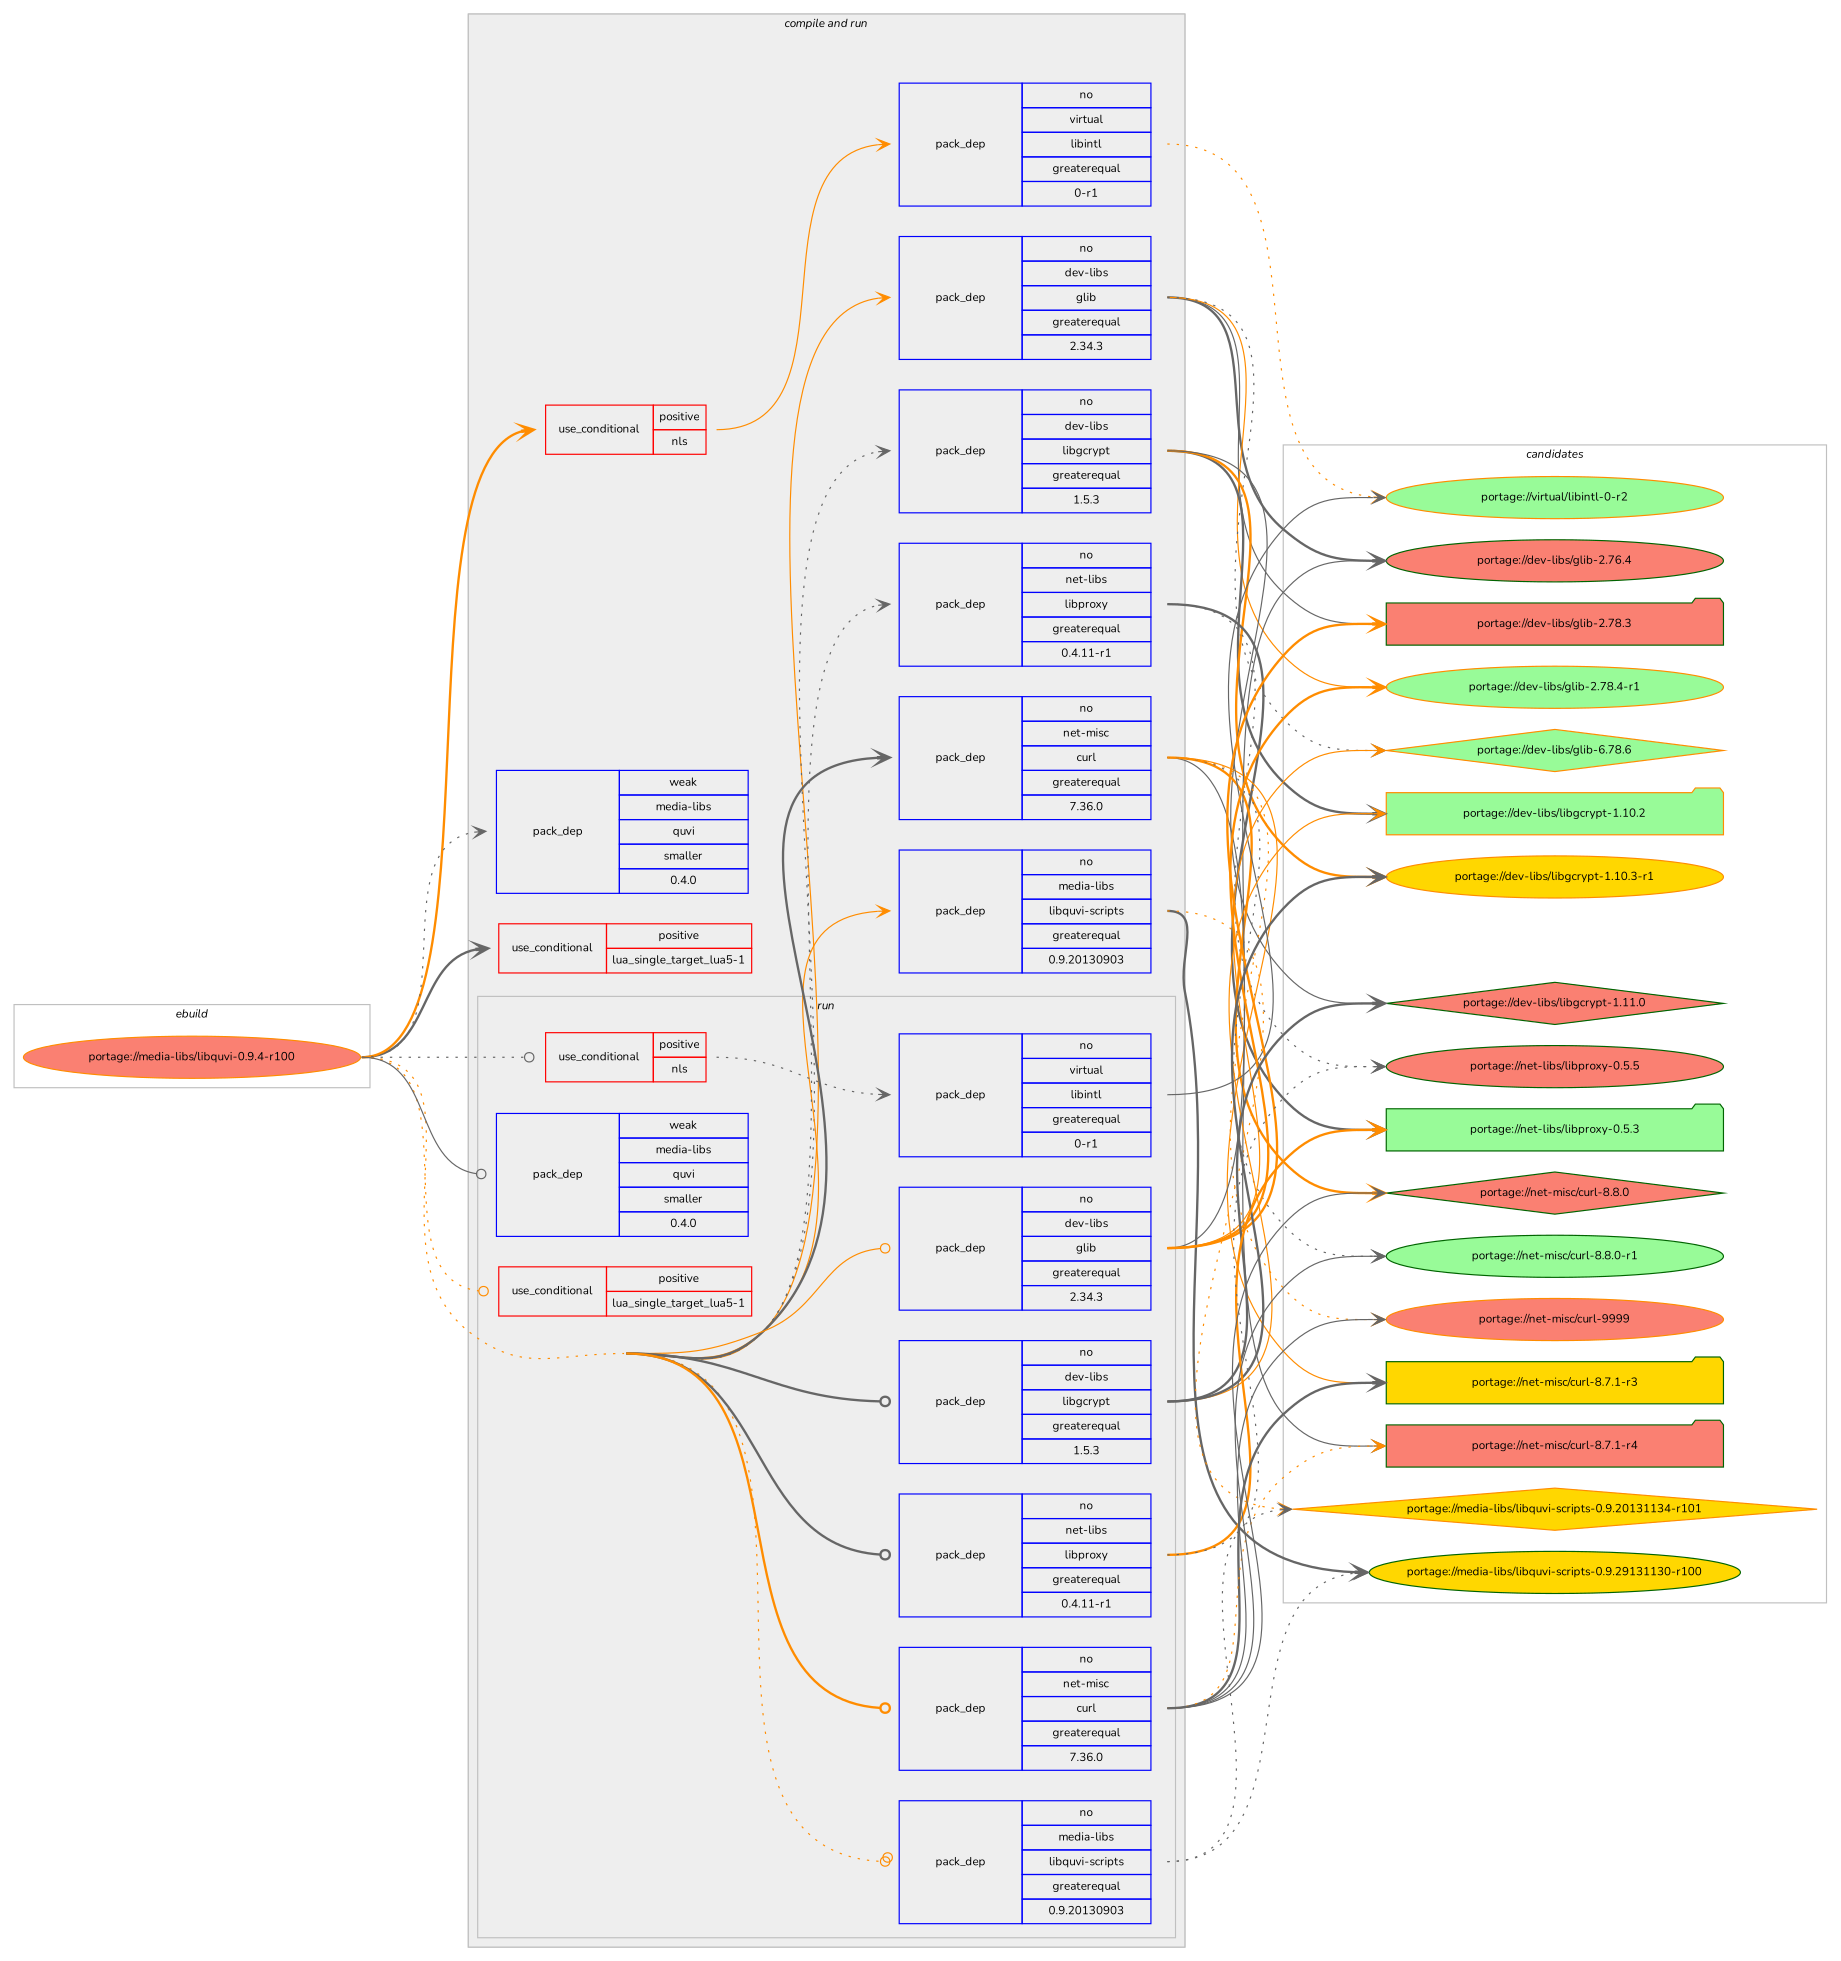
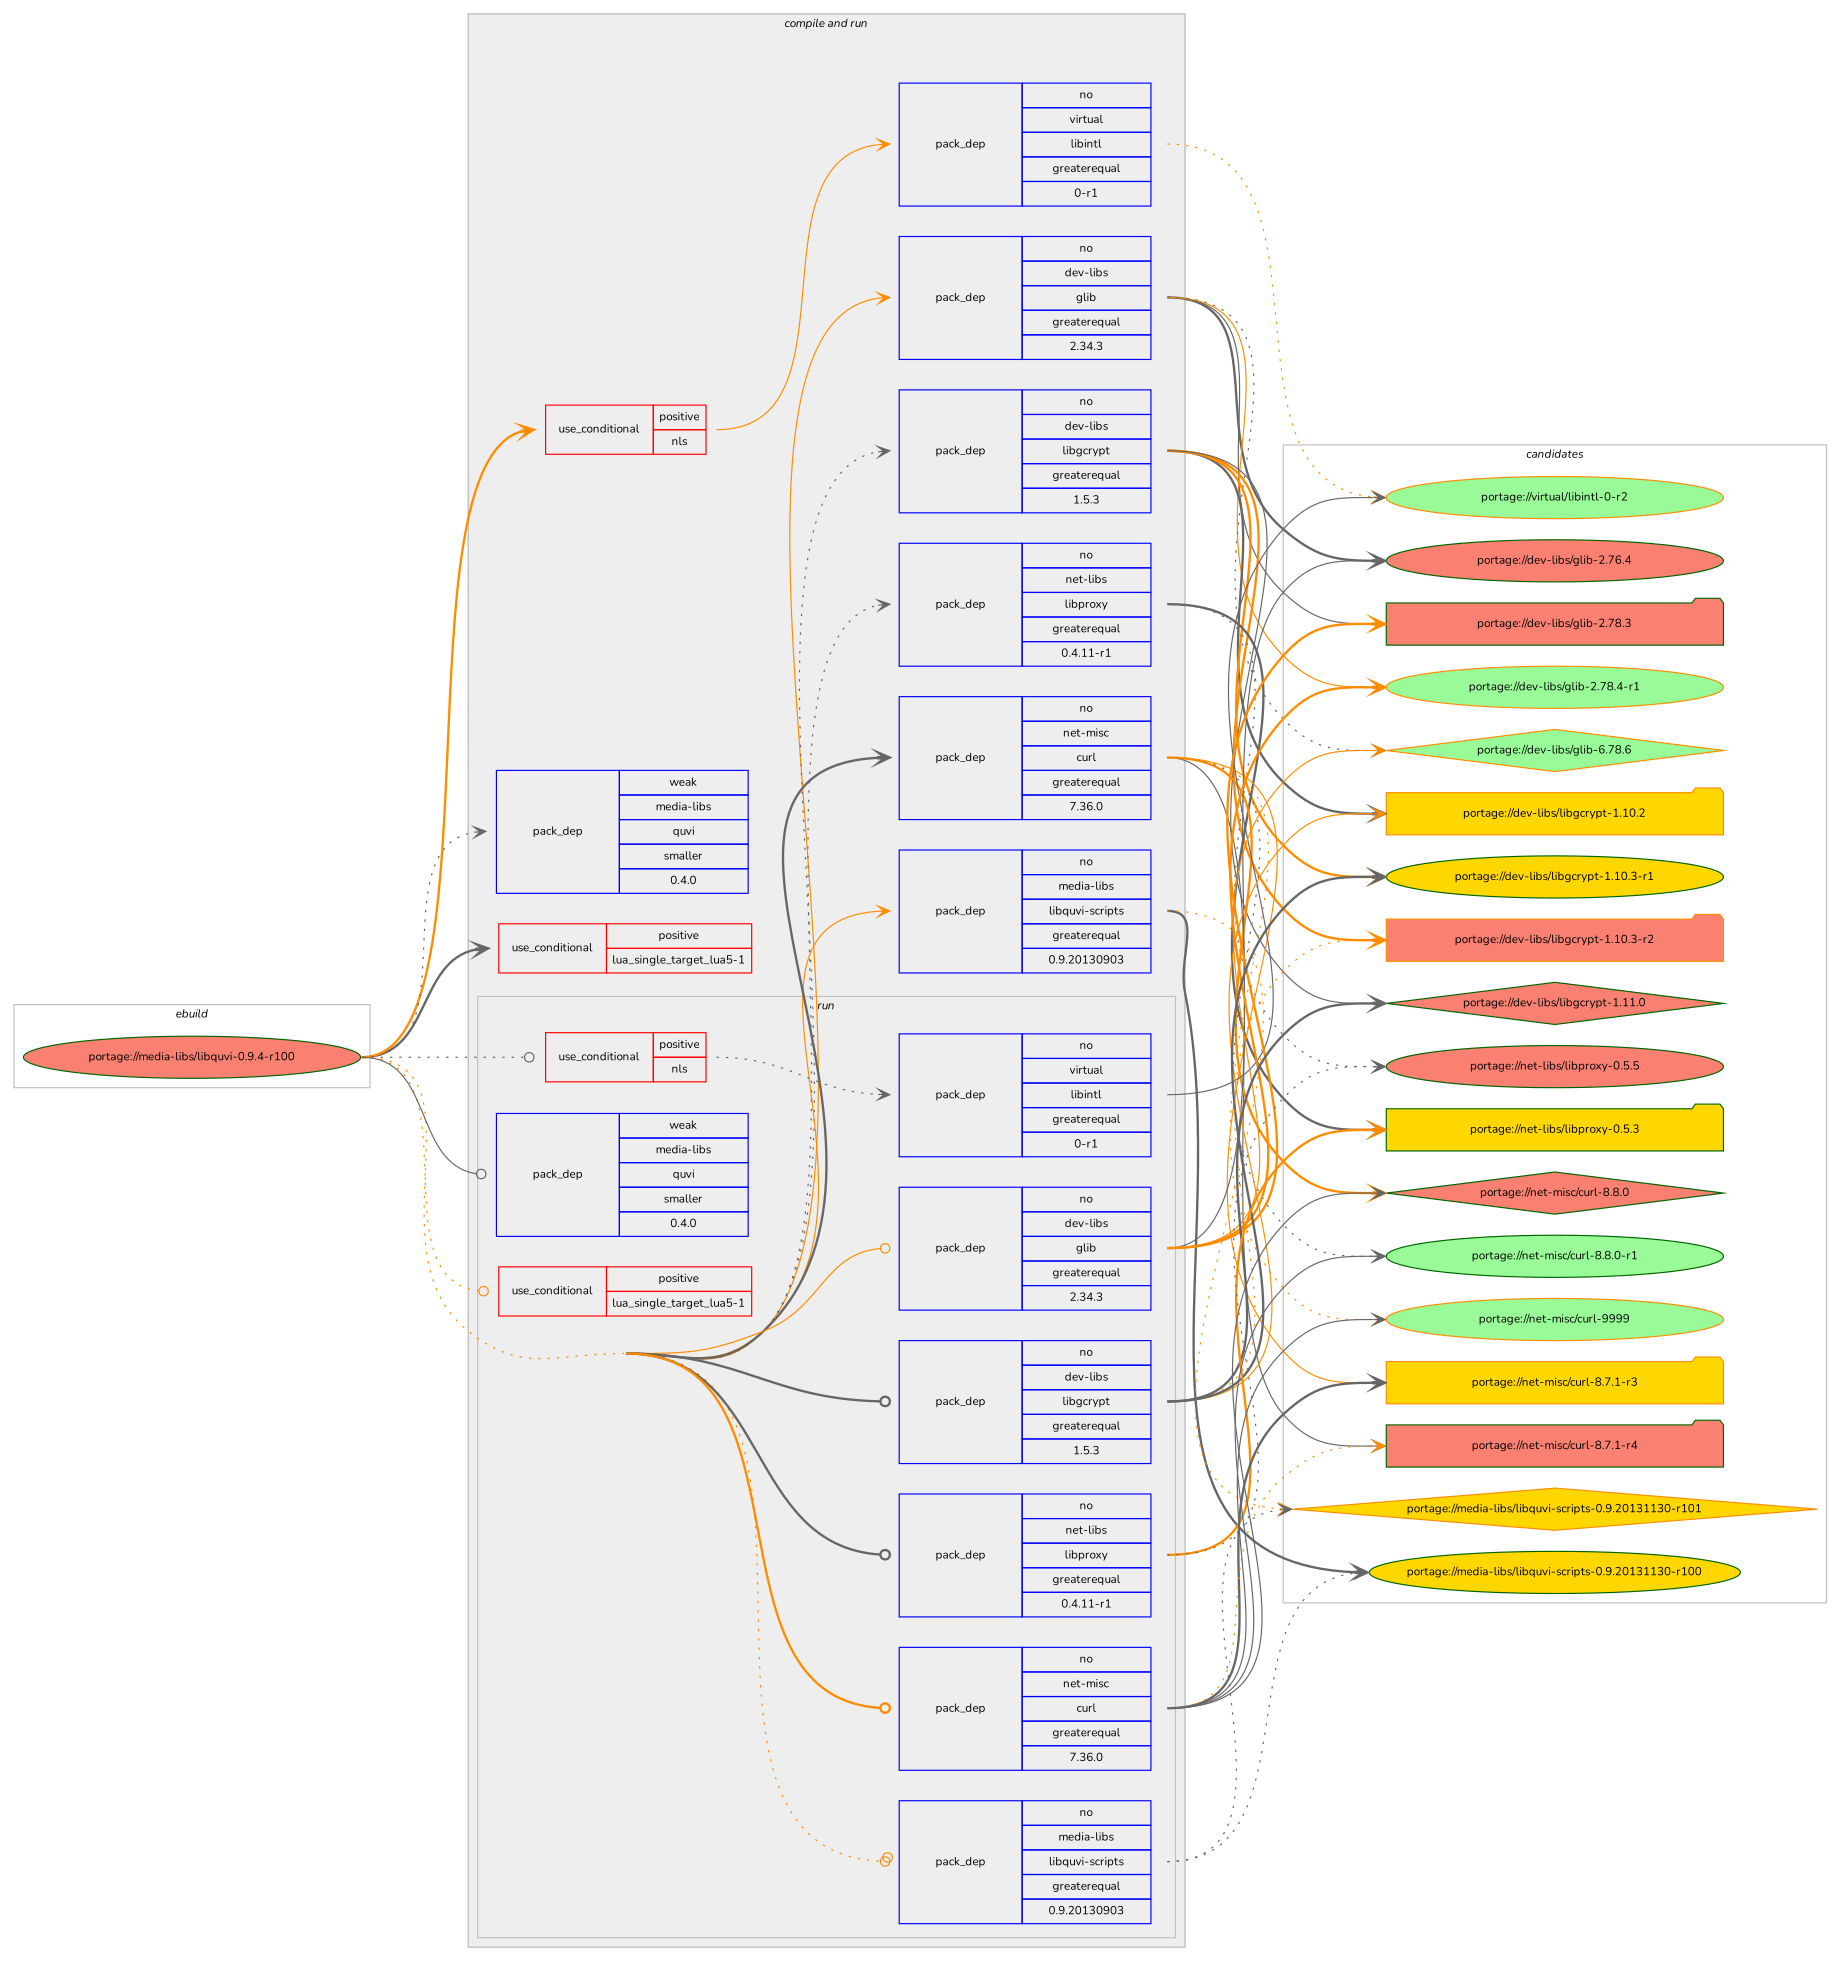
node "portage://dev-libs/libgcrypt-1.10.2": fillcolor palegreen -> gold
node "portage://dev-libs/libgcrypt-1.10.3-r1": color darkorange -> darkgreen
node "portage://dev-libs/libgcrypt-1.10.3-r2": added
node "portage://media-libs/libquvi-0.9.4-r100": color darkorange -> darkgreen
node "portage://net-libs/libproxy-0.5.3": fillcolor palegreen -> gold
node "portage://net-misc/curl-9999": fillcolor salmon -> palegreen
node "portage://net-misc/curl-8.7.1-r3": color darkgreen -> darkorange
node "portage://media-libs/libquvi-scripts-0.9.20131134-r101": label "portage://media-libs/libquvi-scripts-0.9.20131134-r101" -> "portage://media-libs/libquvi-scripts-0.9.20131130-r101"
node "portage://media-libs/libquvi-scripts-0.9.29131130-r100": label "portage://media-libs/libquvi-scripts-0.9.29131130-r100" -> "portage://media-libs/libquvi-scripts-0.9.20131130-r100"
